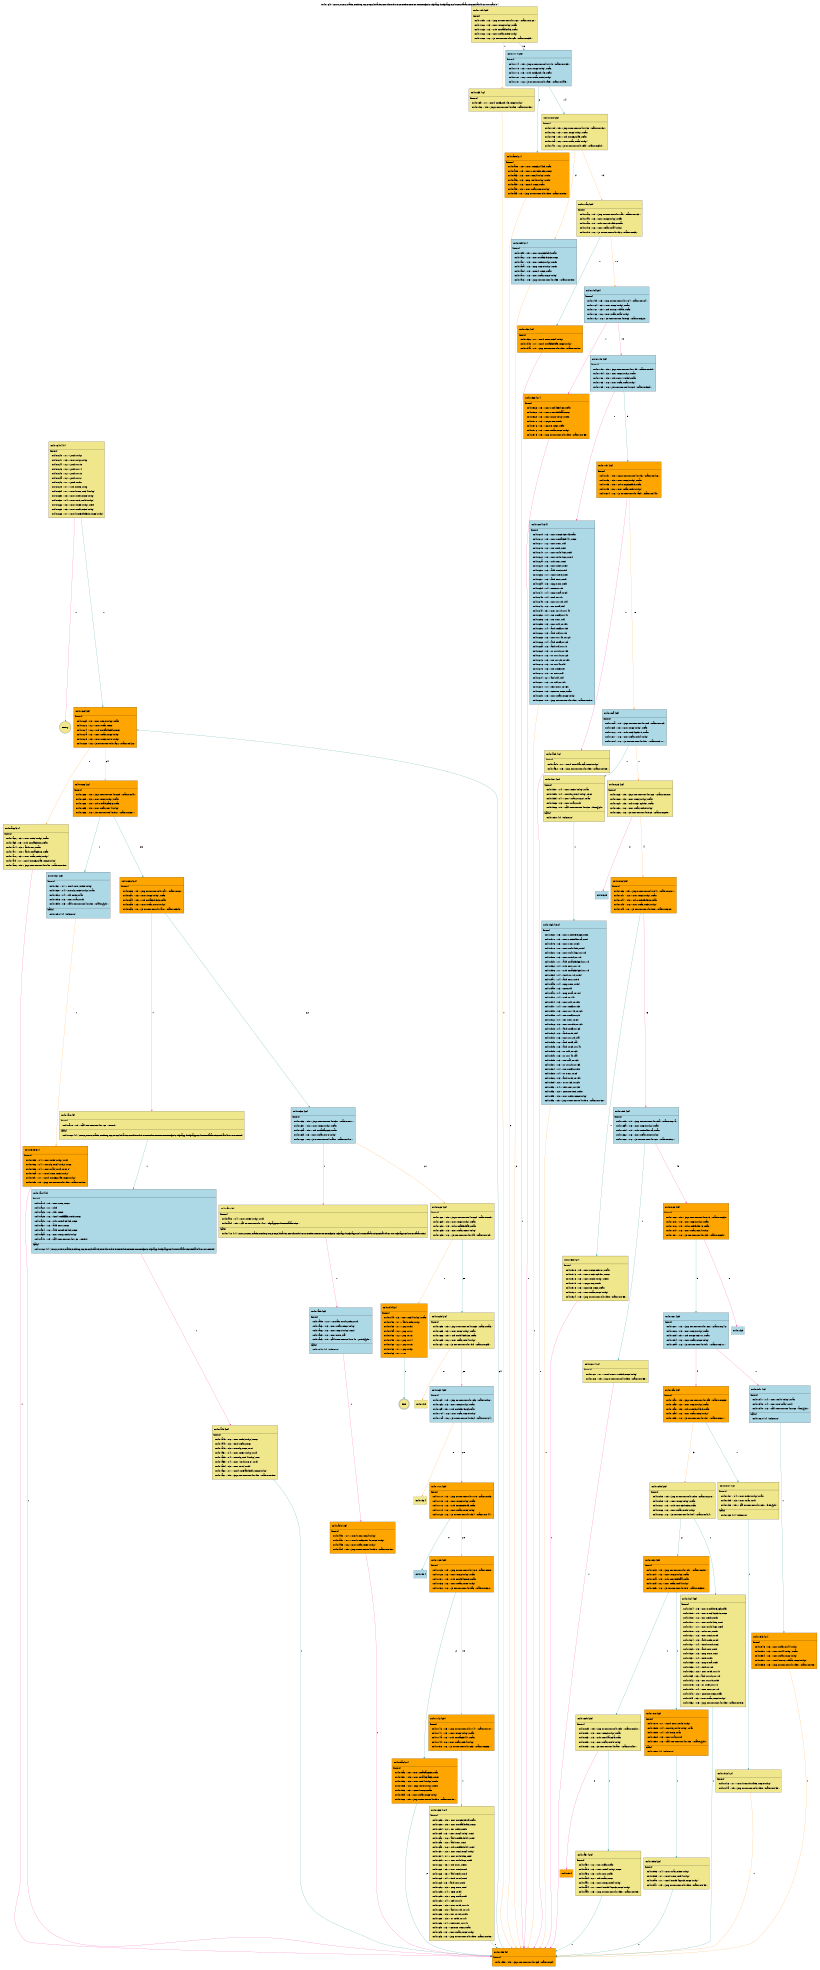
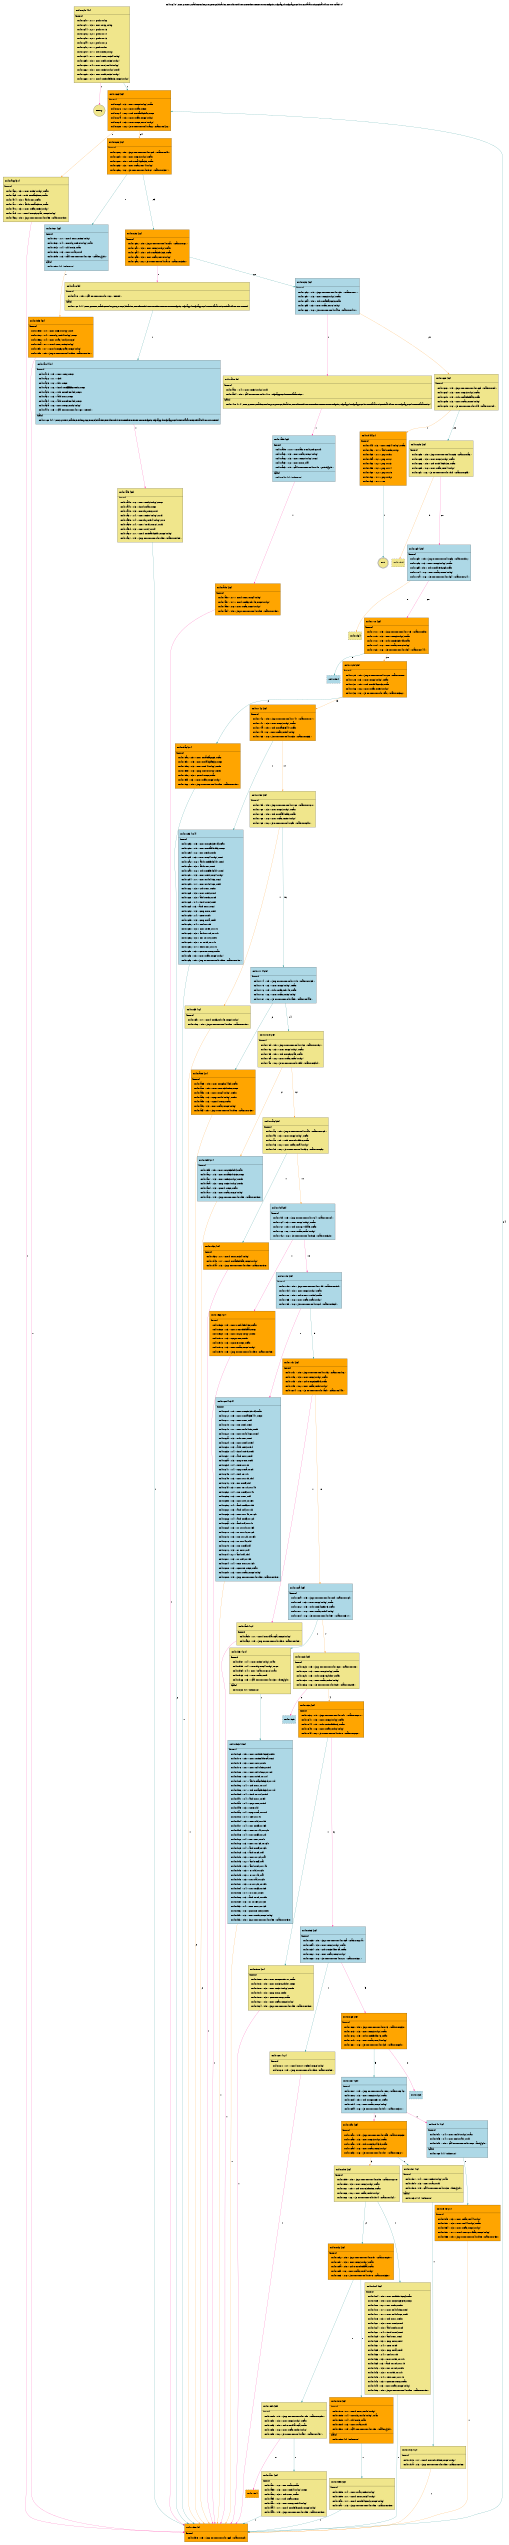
edge "0x401742 [25]" -> "0x40175b [25]": added, label "17"
node "0x401c93 [104]": fillcolor khaki -> lightblue
